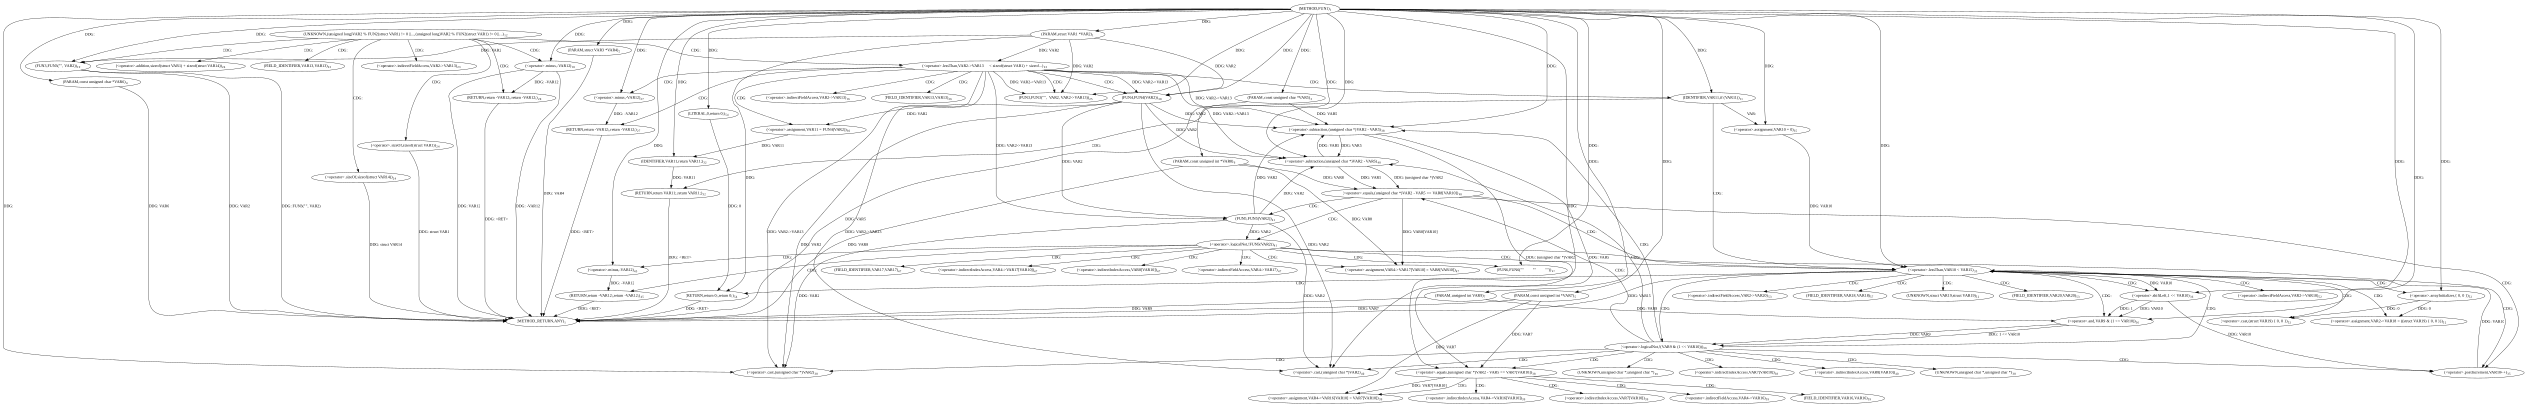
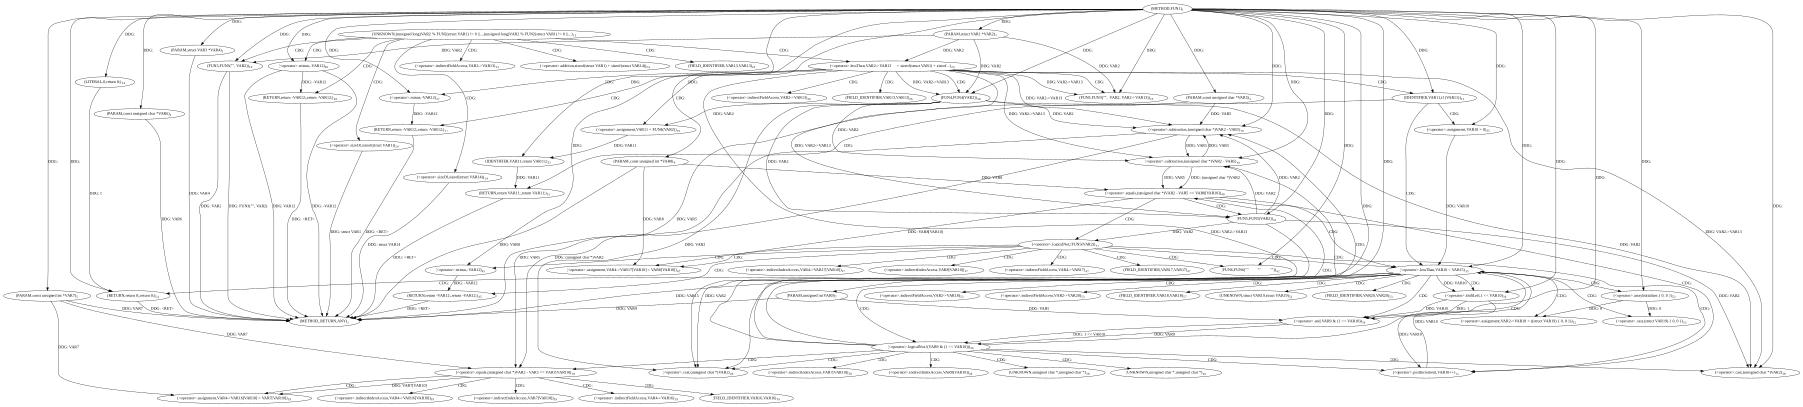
edge "(METHOD,FUN1)" -> "(FUN5,FUN5(VAR2))": added, label "DDG:"
edge "(PARAM,struct VAR1 *VAR2)" -> "(RETURN,return 0;,return 0;)": now "(METHOD,FUN1)" -> "(RETURN,return 0;,return 0;)"
edge "(IDENTIFIER,VAR11,if (VAR11))" -> "(<operator>.assignment,VAR10 = 0)": label "VAR: " -> "CDG: "
